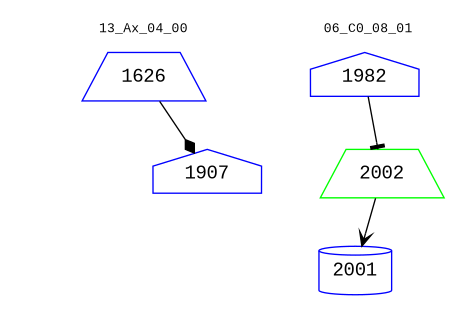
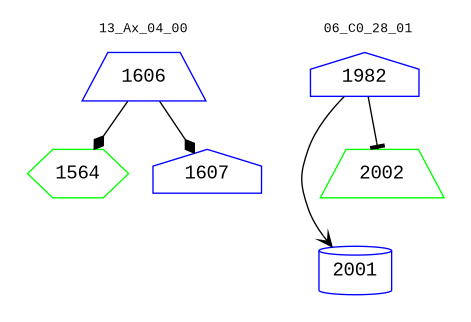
cluster "06_C0_08_01": label "06_C0_08_01" -> "06_C0_28_01"
node "1626": label "1626" -> "1606"
node "1564": added
node "1907": label "1907" -> "1607"
edge "2002" -> "2001": now "1982" -> "2001"
